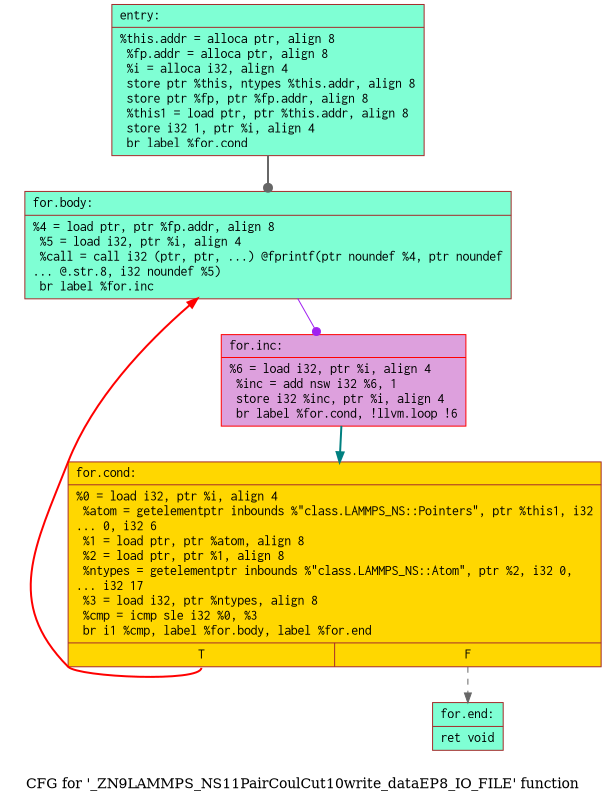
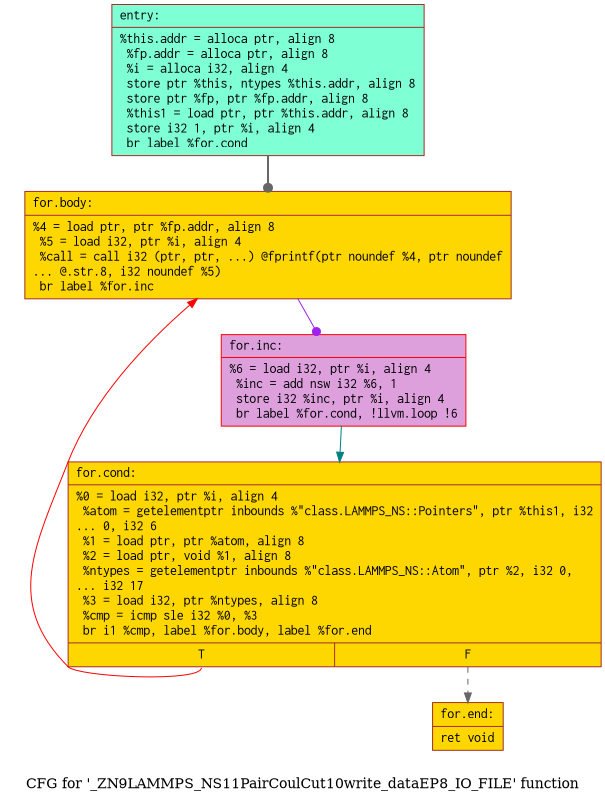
node "for.body:": fillcolor aquamarine -> gold
edge "for.inc:" -> "for.cond:": style bold -> solid
edge "for.cond:" -> "for.body:": style bold -> solid
node "for.cond:": text "%2 = load ptr, ptr %1, align 8" -> "%2 = load ptr, void %1, align 8"
node "for.end:": fillcolor aquamarine -> gold
